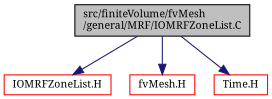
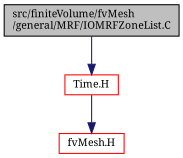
edge "src/finiteVolume/fvMesh /general/MRF/IOMRFZoneList.C" -> "fvMesh.H": now "Time.H" -> "fvMesh.H"
node "IOMRFZoneList.H": removed
